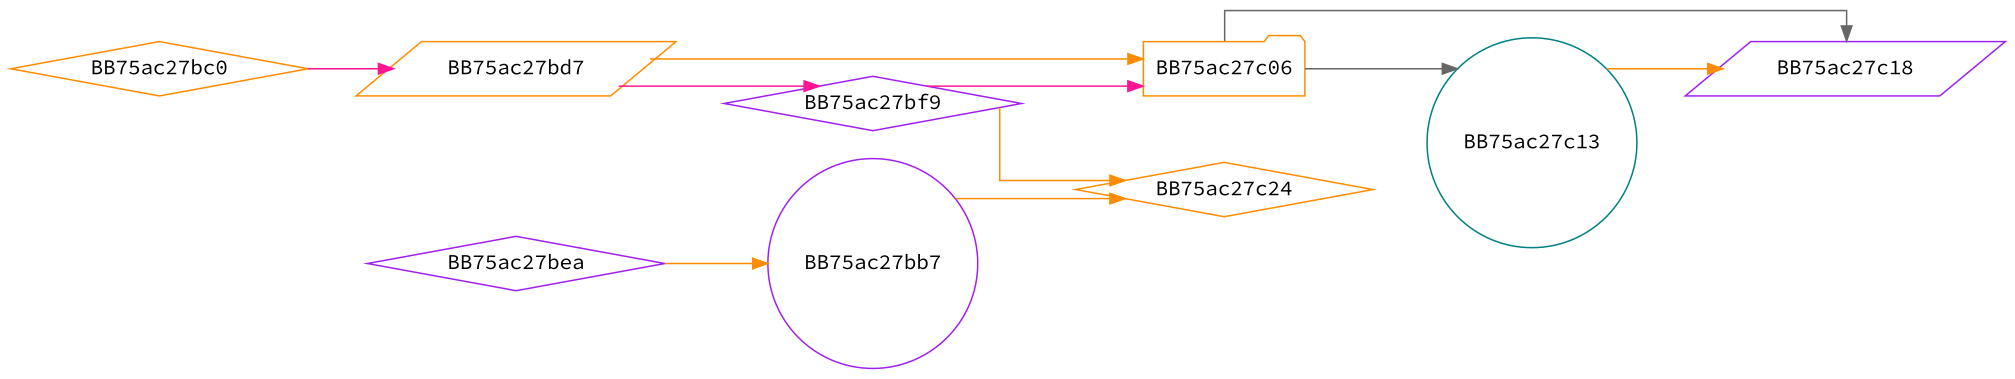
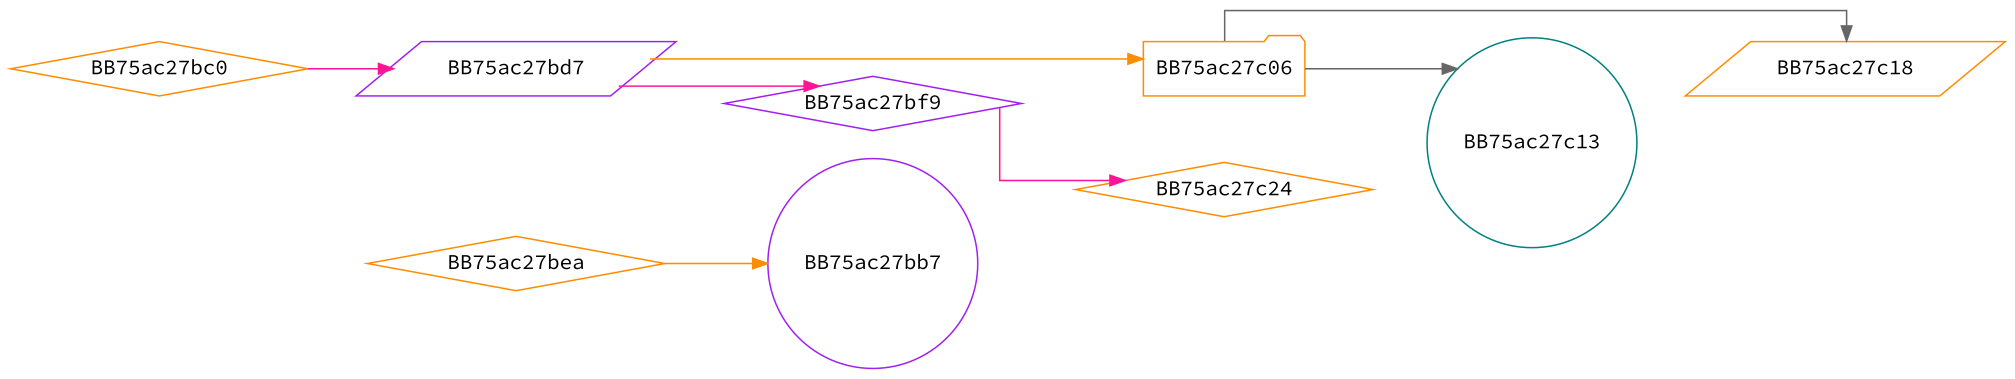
node "BB75ac27bd7": color darkorange -> purple
edge "BB75ac27c13" -> "BB75ac27c18": removed
node "BB75ac27c18": color purple -> darkorange
edge "BB75ac27bf9" -> "BB75ac27c06": removed
edge "BB75ac27bf9" -> "BB75ac27c24": color darkorange -> deeppink
edge "BB75ac27bb7" -> "BB75ac27c24": removed
node "BB75ac27bea": color purple -> darkorange
